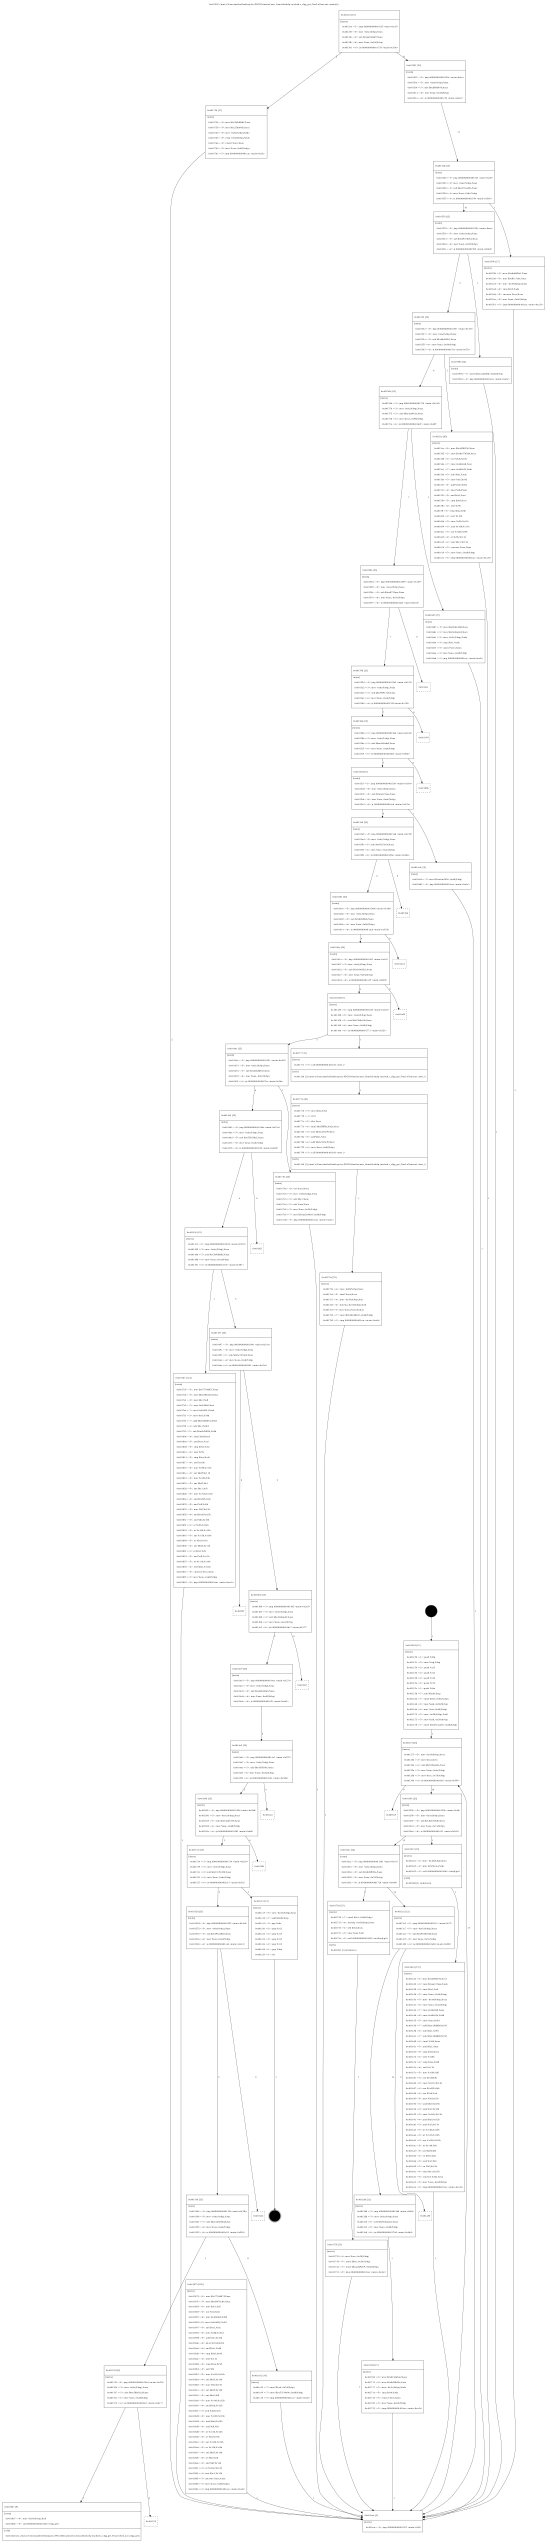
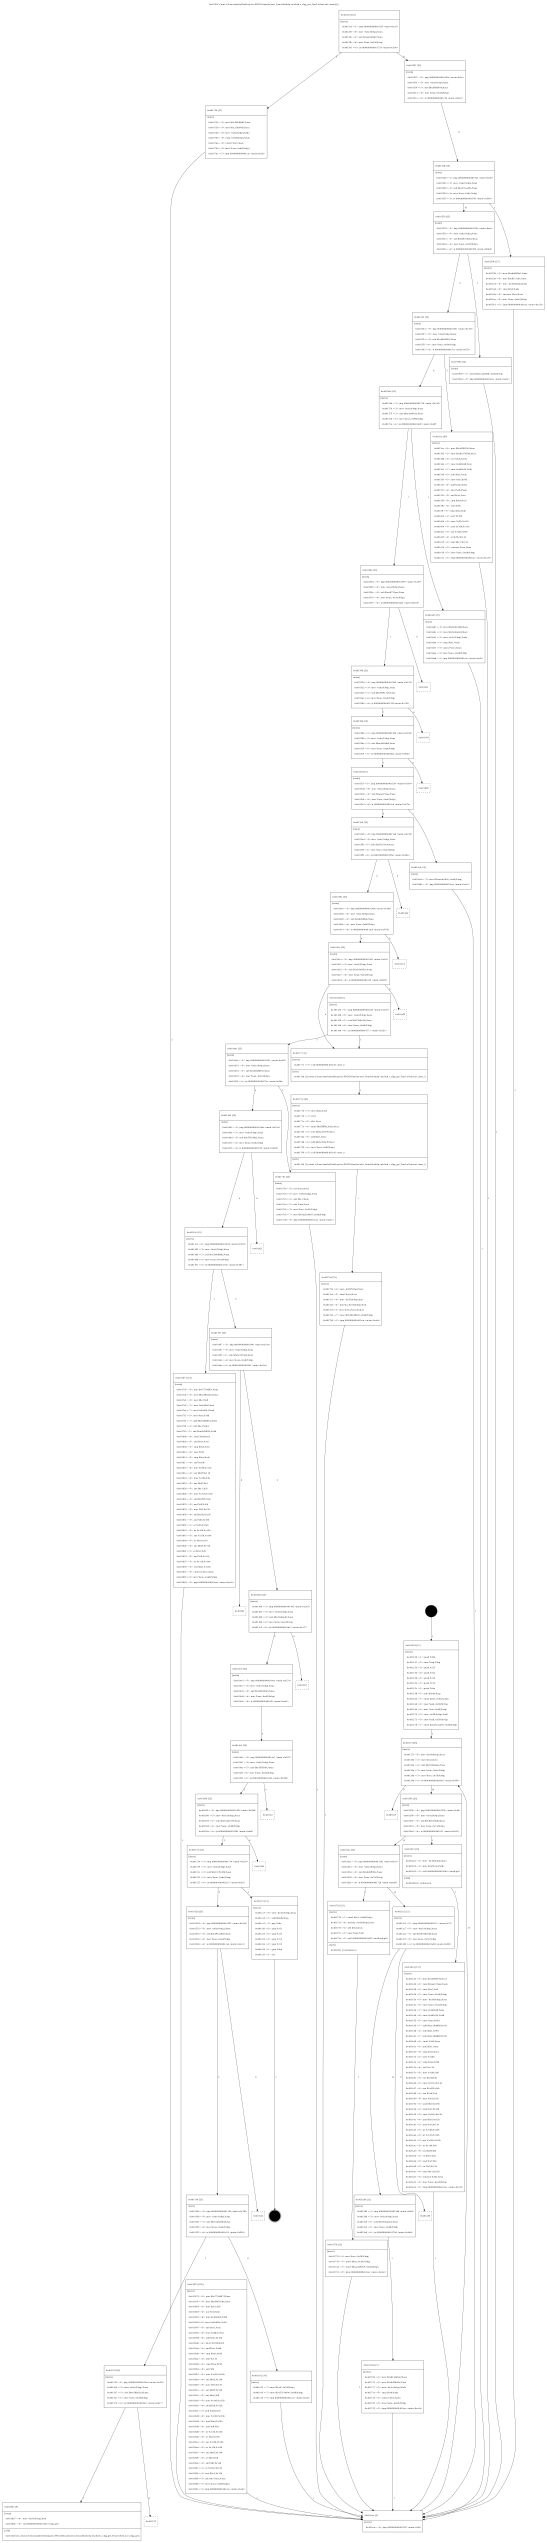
edge "0x40141a [25]" -> "0x401433 [25]": now "0x40141a [25]" -> "0x401771 [5]"
